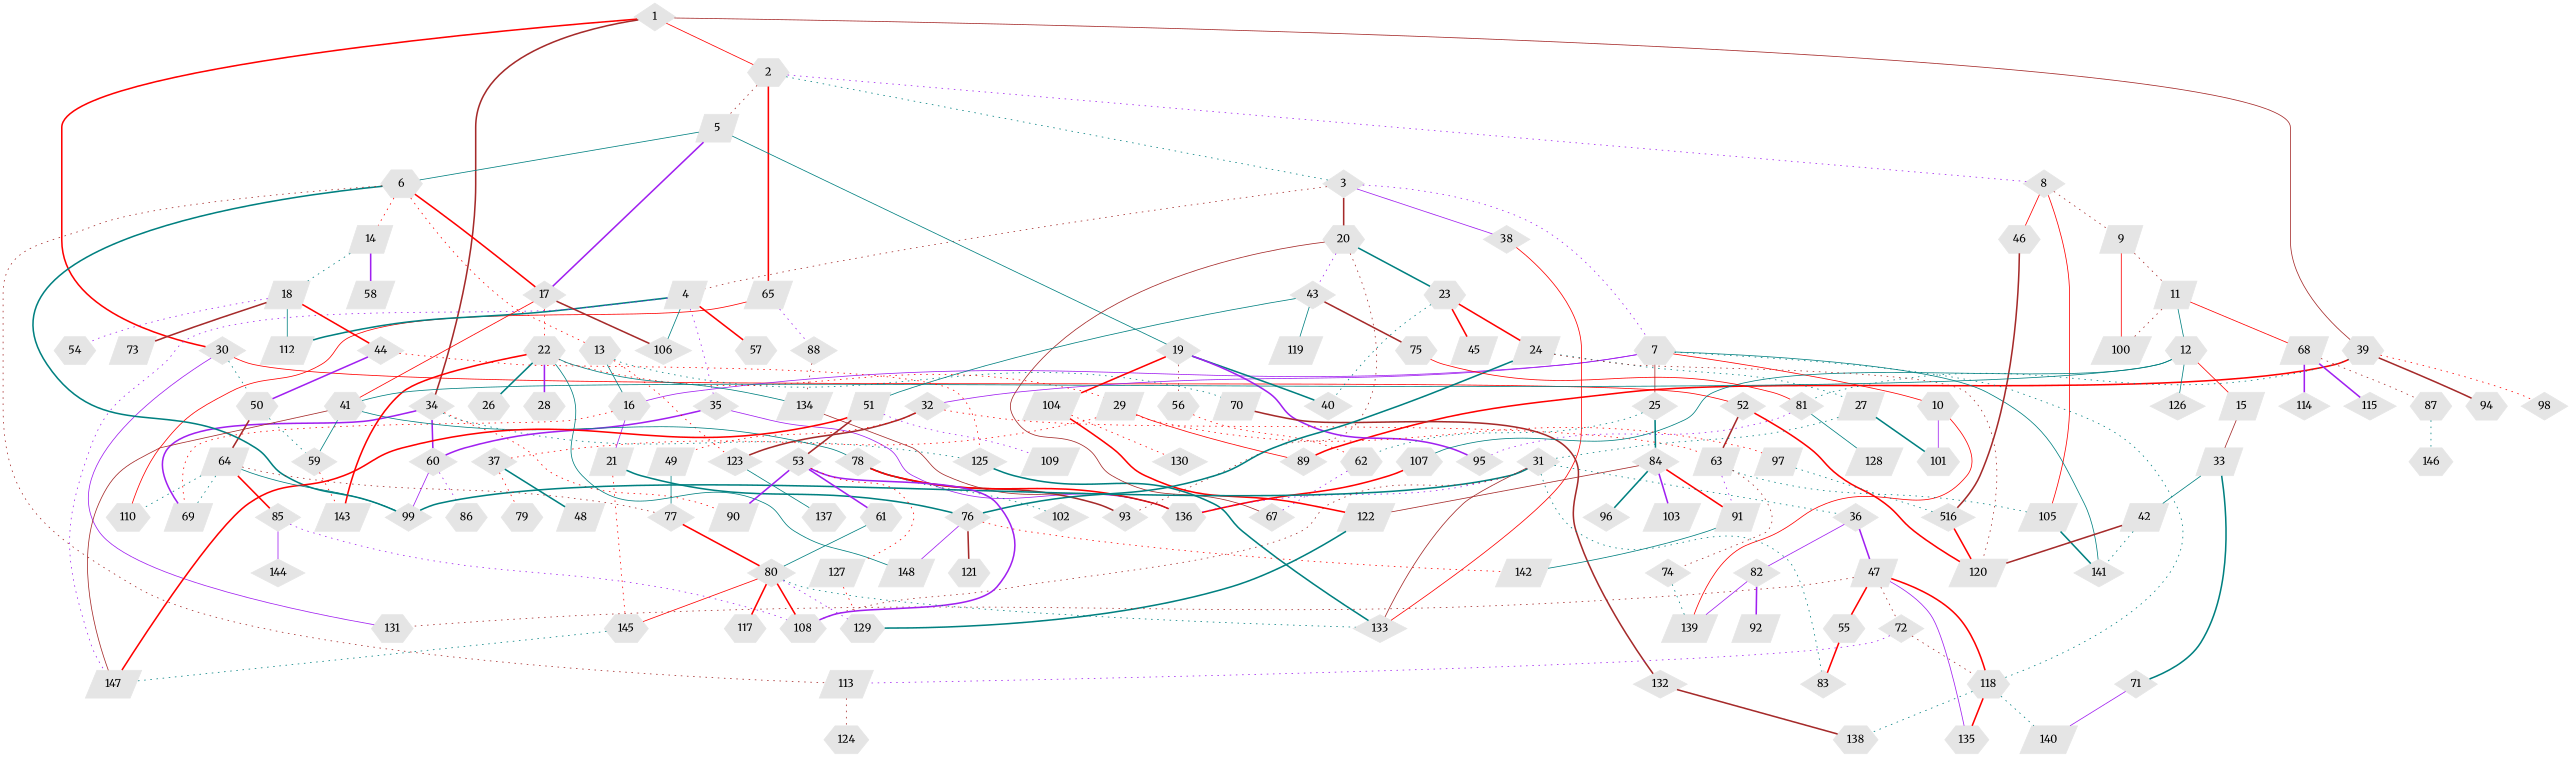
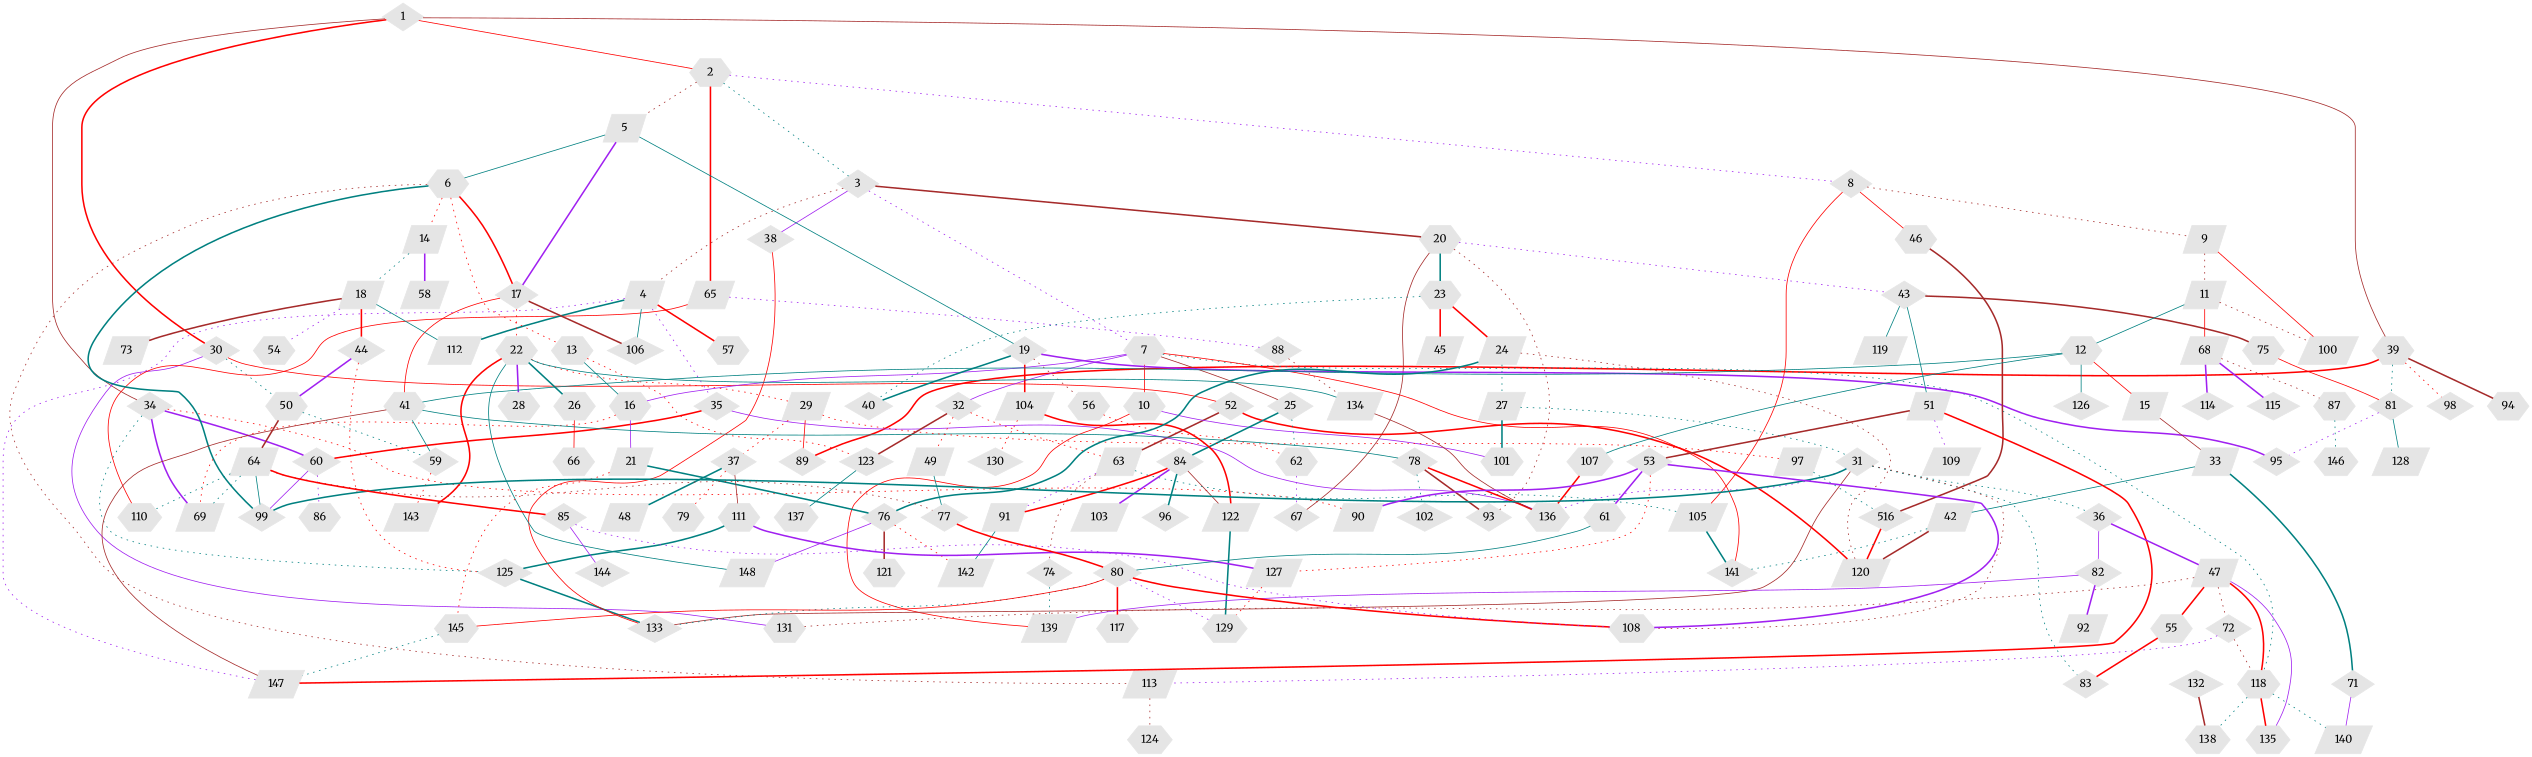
edge "1" -- "34": style bold -> solid
edge "7" -- "141": color teal -> red
node "70": removed
edge "35" -- "60": color purple -> red
node "66": added
node "111": added
